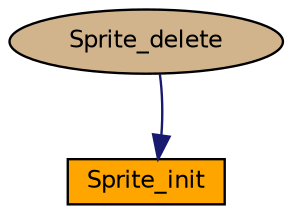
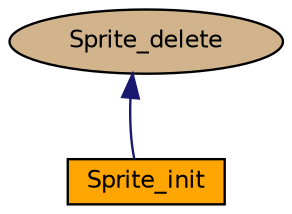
edge "Sprite_delete" -> "Sprite_init": reversed
